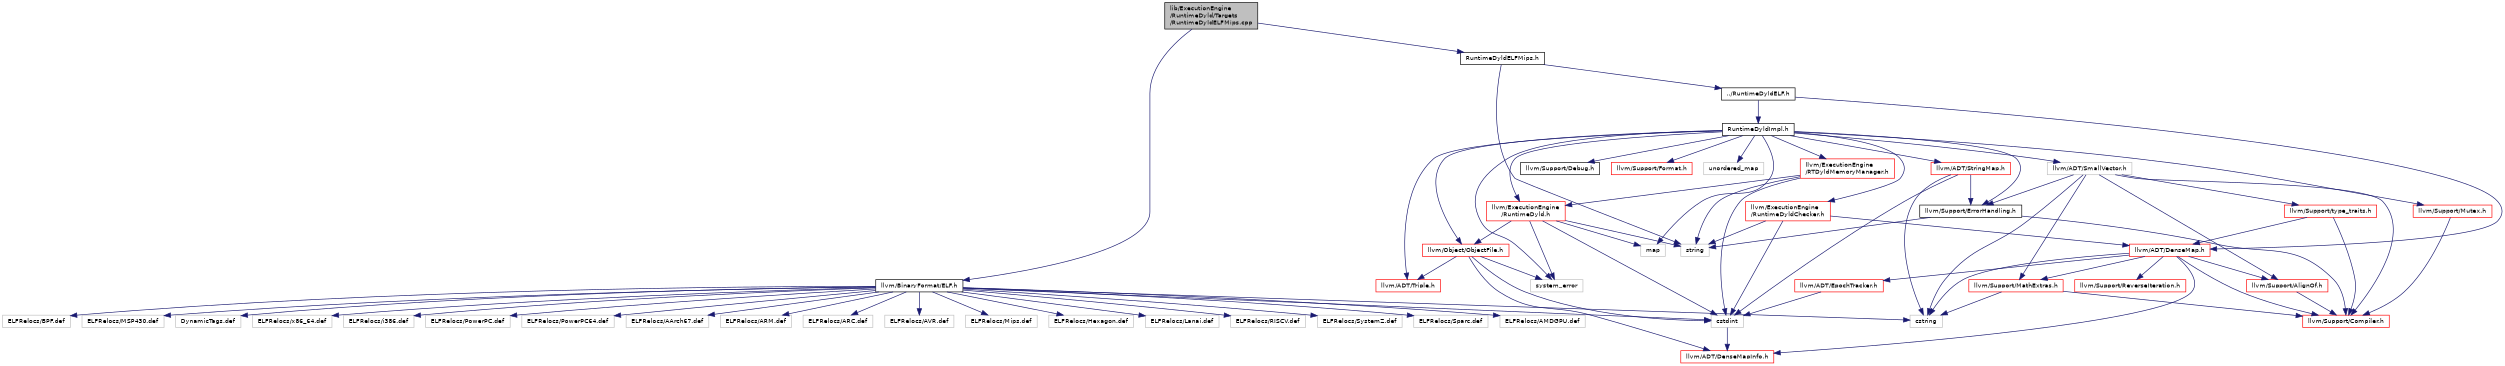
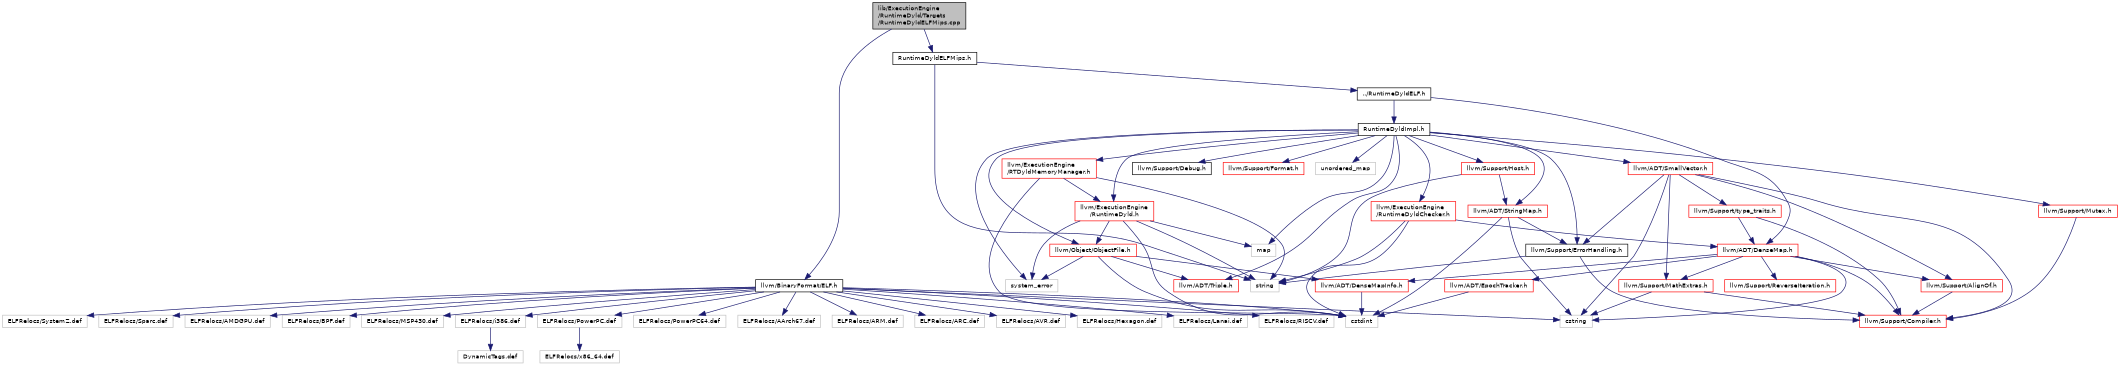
node "llvm/Support/Host.h": added
node "llvm/ADT/SmallVector.h": color grey75 -> red
edge "llvm/BinaryFormat/ELF.h" -> "DynamicTags.def": now "ELFRelocs/i386.def" -> "DynamicTags.def"
edge "llvm/BinaryFormat/ELF.h" -> "ELFRelocs/x86_64.def": now "ELFRelocs/PowerPC.def" -> "ELFRelocs/x86_64.def"
node "ELFRelocs/Mips.def": removed
edge "cstdint" -> "llvm/ADT/DenseMapInfo.h": reversed
